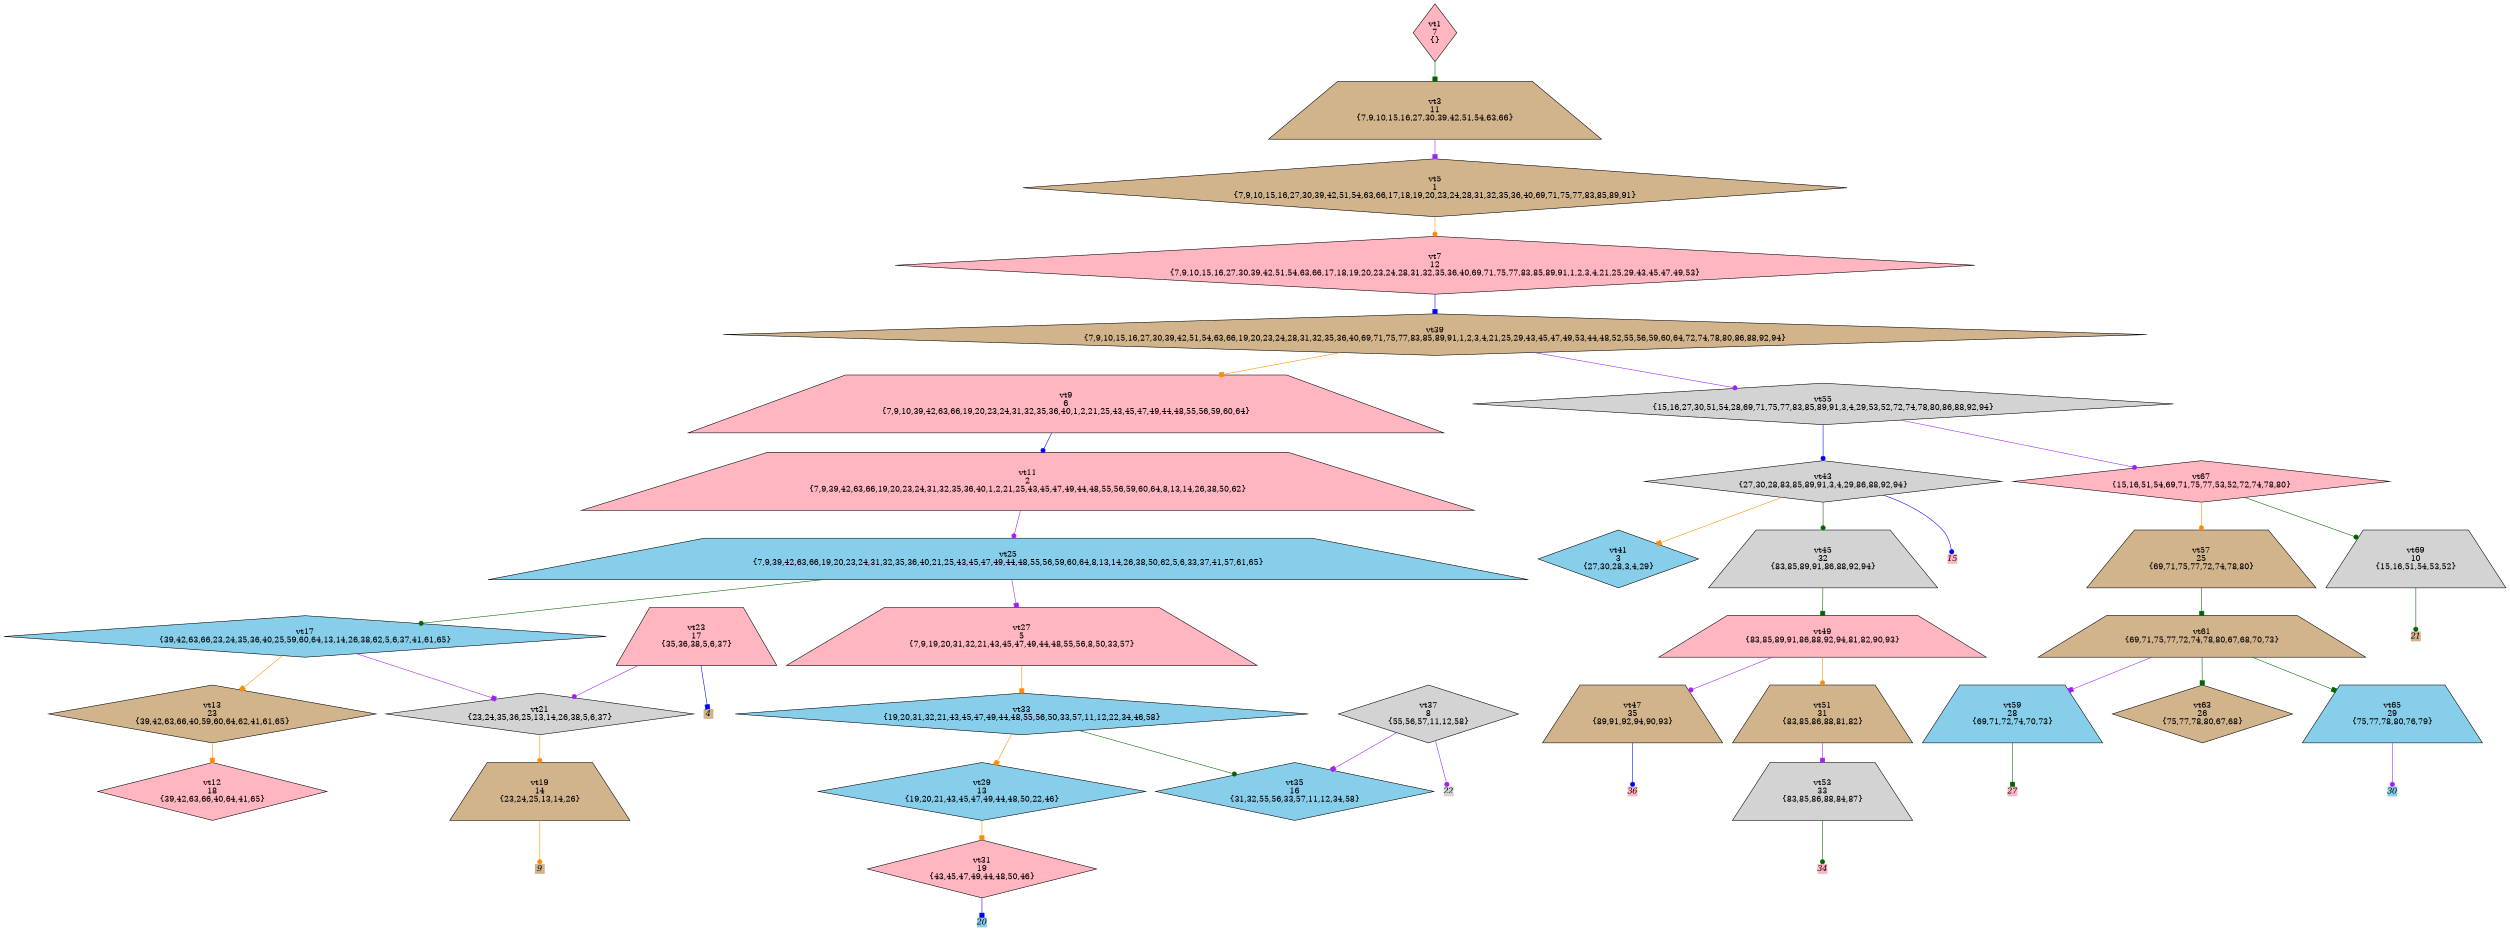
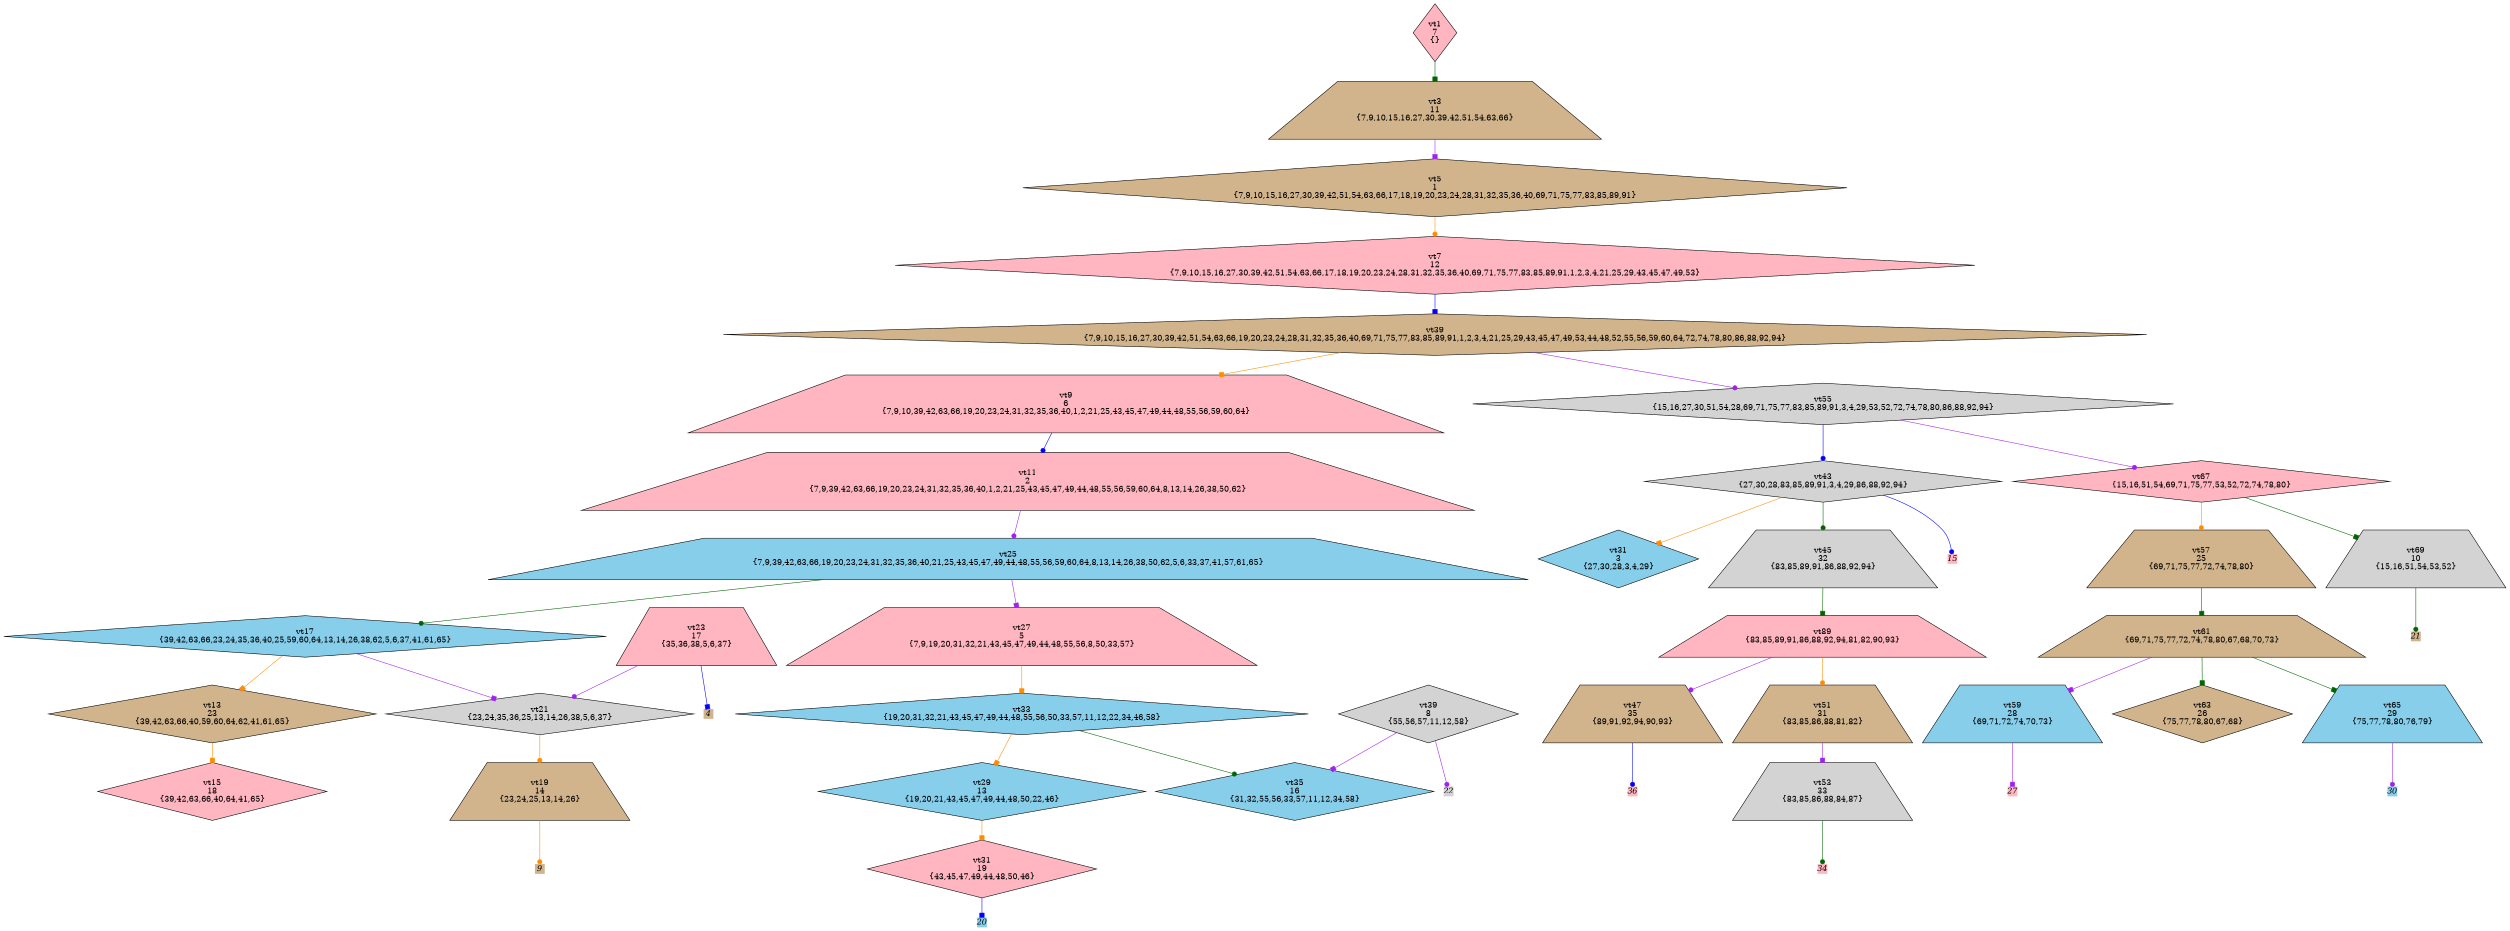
edge "vt67 {15,16,51,54,69,71,75,77,53,52,72,74,78,80}" -> "vt69 10 {15,16,51,54,53,52}": arrowhead dot -> box
node "vt41 3 {27,30,28,3,4,29}": label "vt41 3 {27,30,28,3,4,29}" -> "vt31 3 {27,30,28,3,4,29}"
node "vt49 {83,85,89,91,86,88,92,94,81,82,90,93}": label "vt49 {83,85,89,91,86,88,92,94,81,82,90,93}" -> "vt89 {83,85,89,91,86,88,92,94,81,82,90,93}"
node "vt37 8 {55,56,57,11,12,58}": label "vt37 8 {55,56,57,11,12,58}" -> "vt39 8 {55,56,57,11,12,58}"
edge "vt59 28 {69,71,72,74,70,73}" -> "27": color darkgreen -> purple
node "vt12 18 {39,42,63,66,40,64,41,65}": label "vt12 18 {39,42,63,66,40,64,41,65}" -> "vt15 18 {39,42,63,66,40,64,41,65}"
